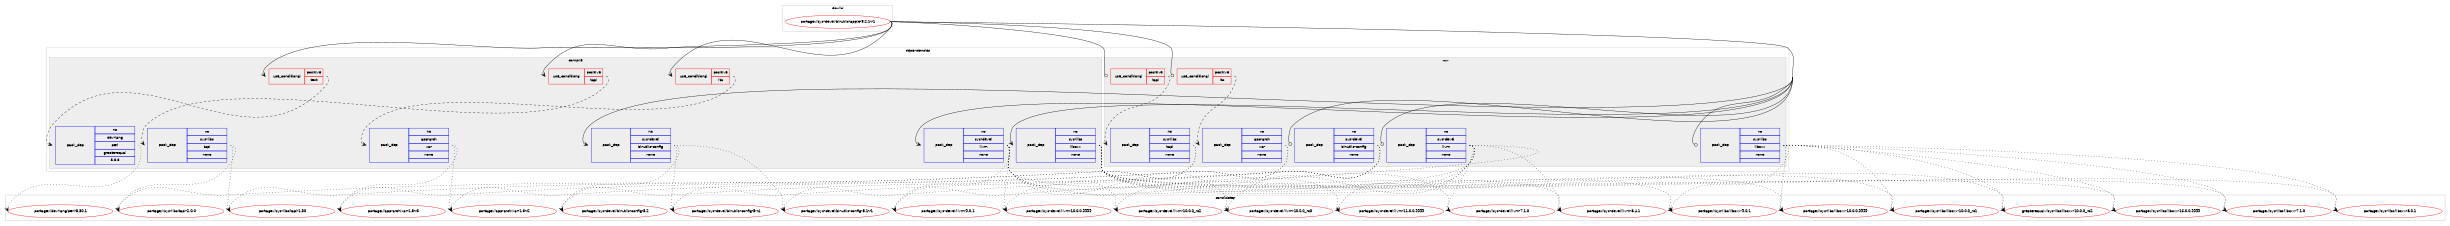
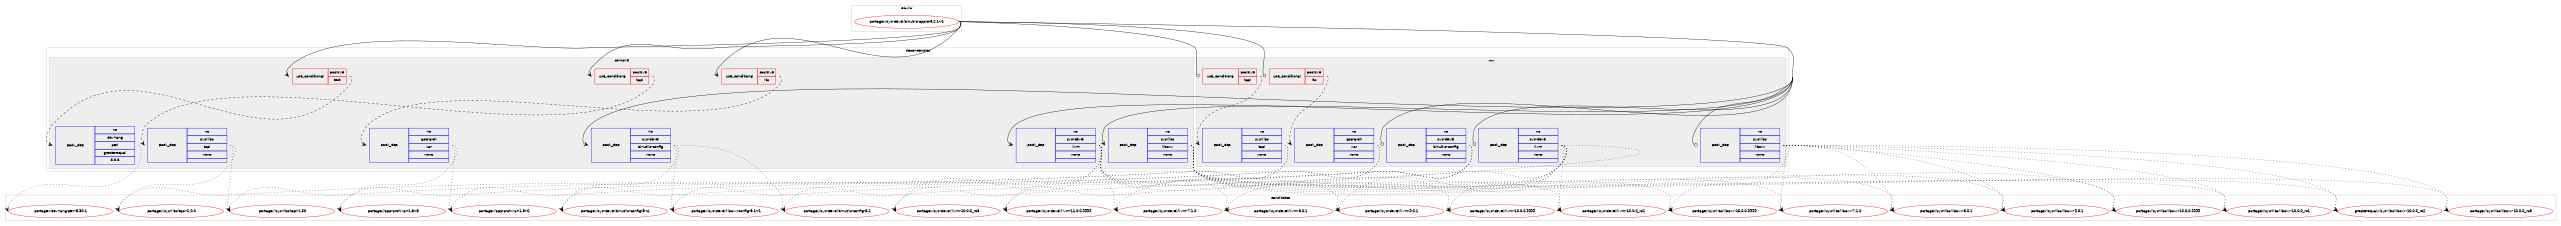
node "portage://sys-devel/binutils-config-5.1-r1": label "portage://sys-devel/binutils-config-5.1-r1" -> "portage://sys-devel/libcxx-config-5.1-r1"
node "portage://sys-devel/llvm-8.4.1": label "portage://sys-devel/llvm-8.4.1" -> "portage://sys-devel/llvm-8.0.1"
node "portage://sys-libs/libcxx-10.0.0_rc3": added
